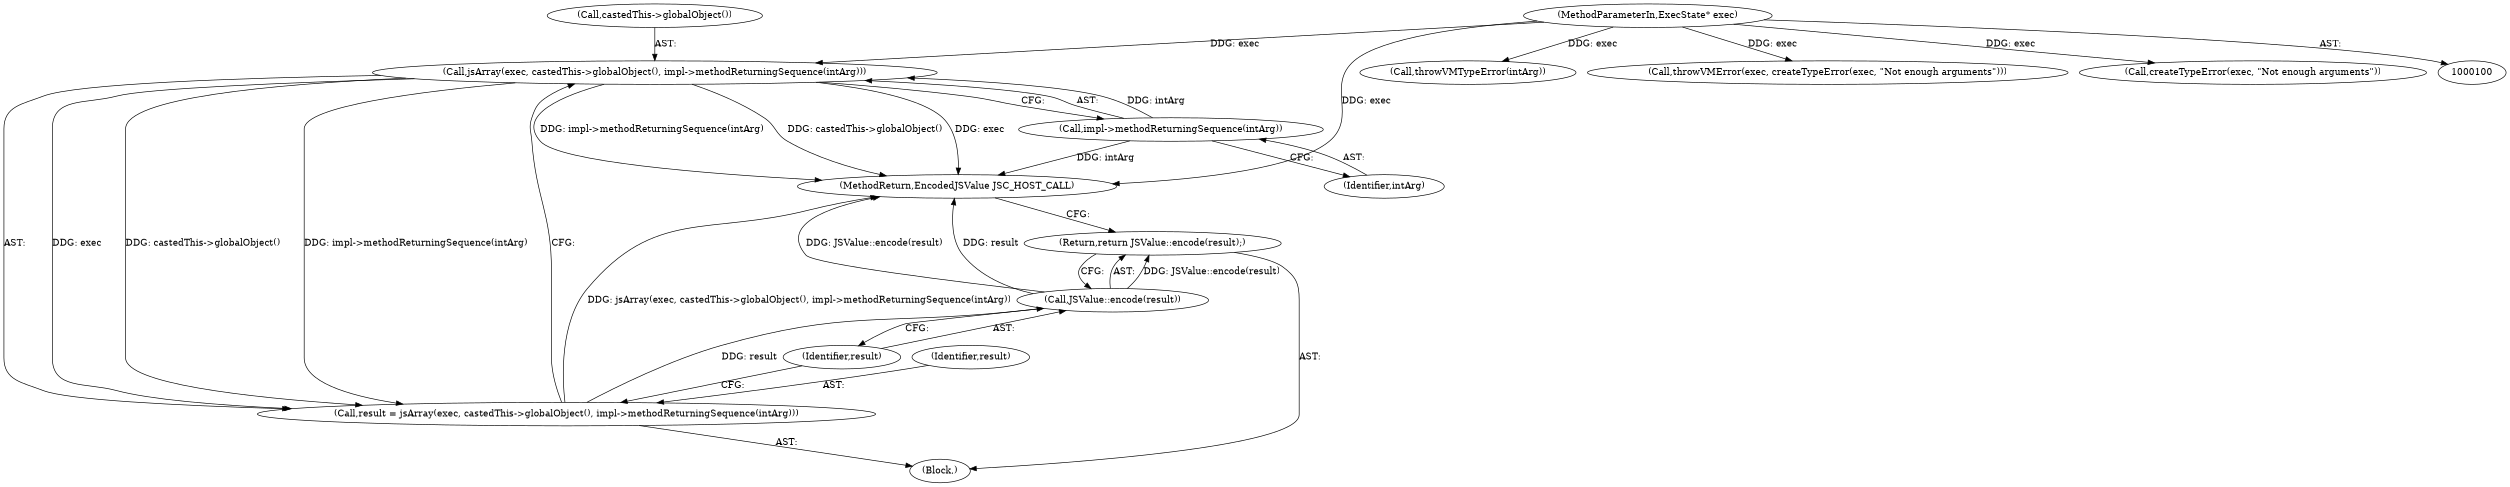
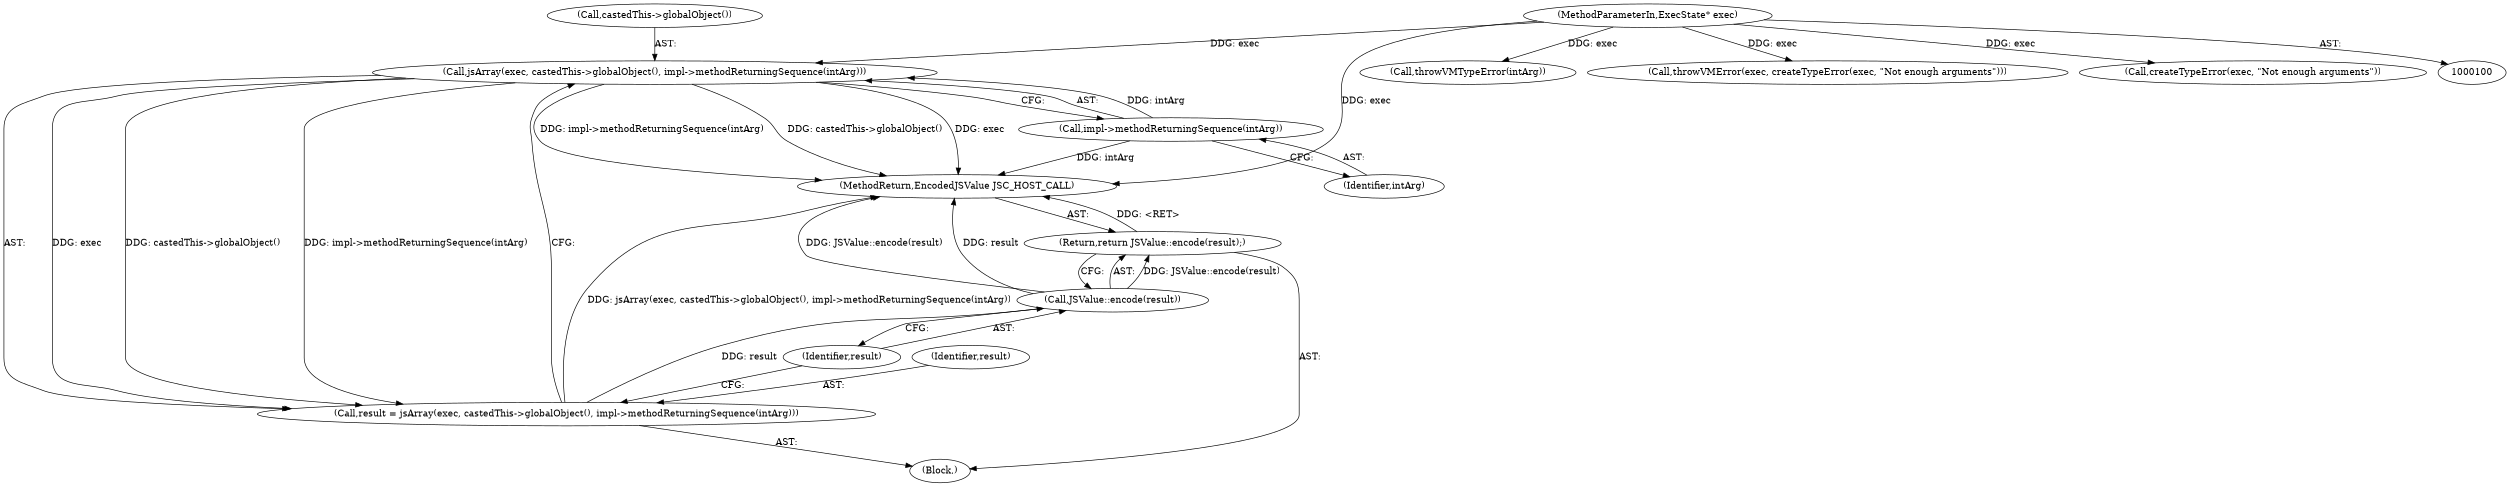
edge "(Return,return JSValue::encode(result);)" -> "(MethodReturn,EncodedJSValue JSC_HOST_CALL)": added, label "DDG: <RET>"
edge "(MethodReturn,EncodedJSValue JSC_HOST_CALL)" -> "(Return,return JSValue::encode(result);)": label "CFG: " -> "AST: "
